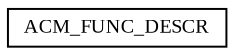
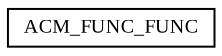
node "ACM_FUNC_DESCR": label "ACM_FUNC_DESCR" -> "ACM_FUNC_FUNC"
